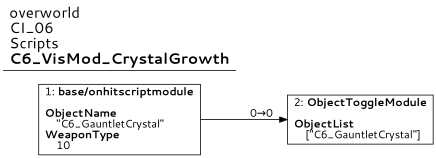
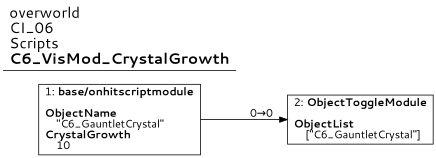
node "1:": text "WeaponType" -> "CrystalGrowth"
